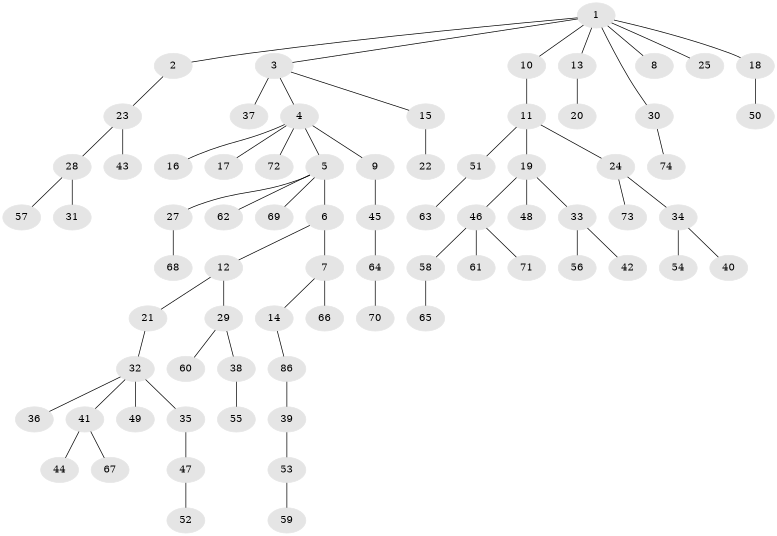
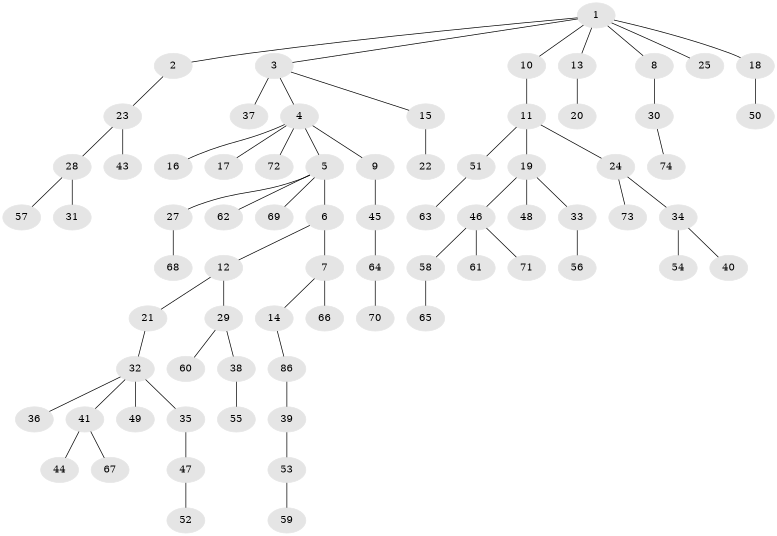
edge "1" -- "30": now "8" -- "30"
node "42": removed
